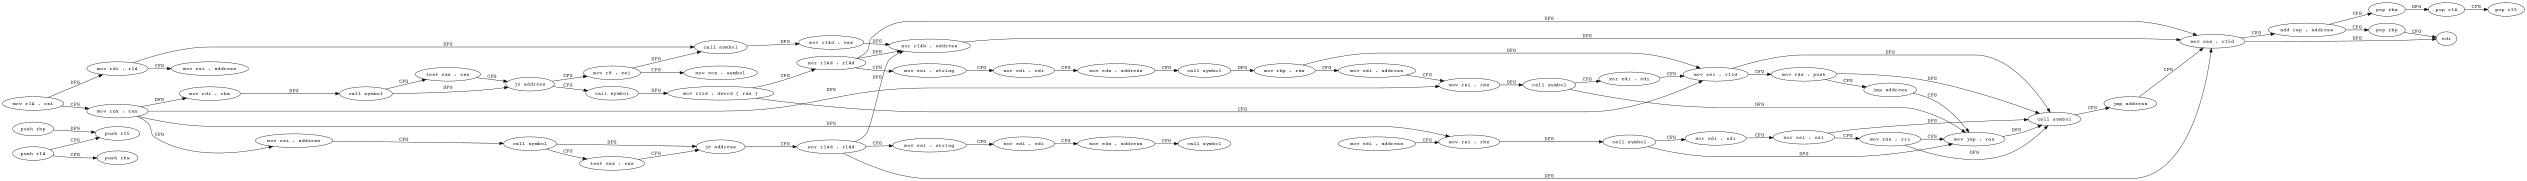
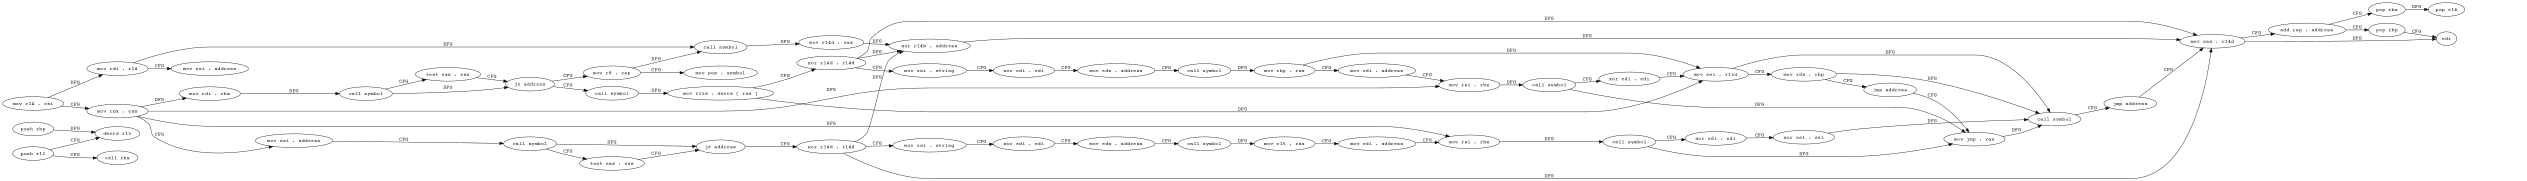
node "pop r15": removed
node "mov eax , r15d": label "mov eax , r15d" -> "mov eax , r14d"
node "mov r8 , esi": label "mov r8 , esi" -> "mov r8 , rsp"
node "mov ecx , symbol": label "mov ecx , symbol" -> "mov pop , symbol"
node "mov rdx , push": label "mov rdx , push" -> "mov rdx , rbp"
edge "mov r15d , dword [ rax ]" -> "mov esi , r15d": label "CFG" -> "DFG"
node "push r15": label "push r15" -> "dword r15"
node "mov rdx , r15": removed
node "mov r15 , rax": added
node "push r14": label "push r14" -> "push r11"
node "push rbx": label "push rbx" -> "call rbx"
